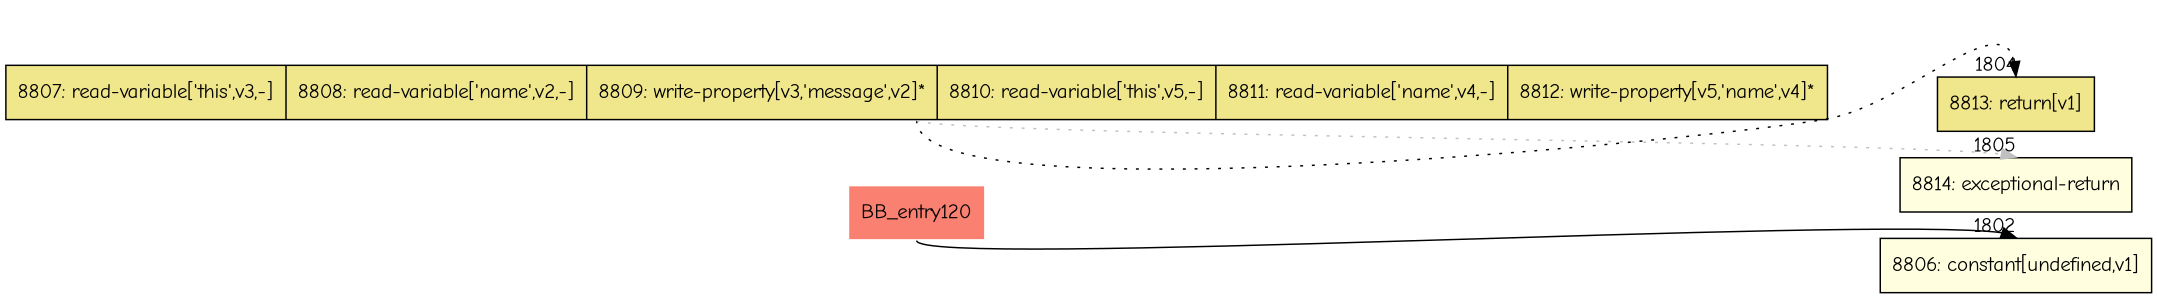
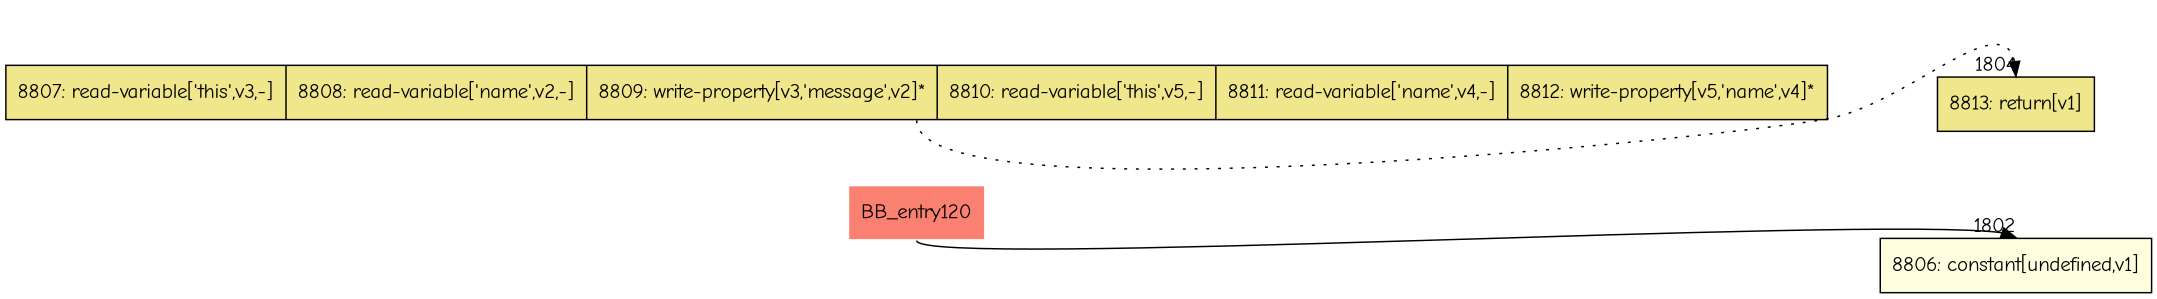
node "8814: exceptional-return": removed
